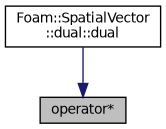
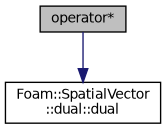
edge "Foam::SpatialVector ::dual::dual" -> "operator*": reversed
